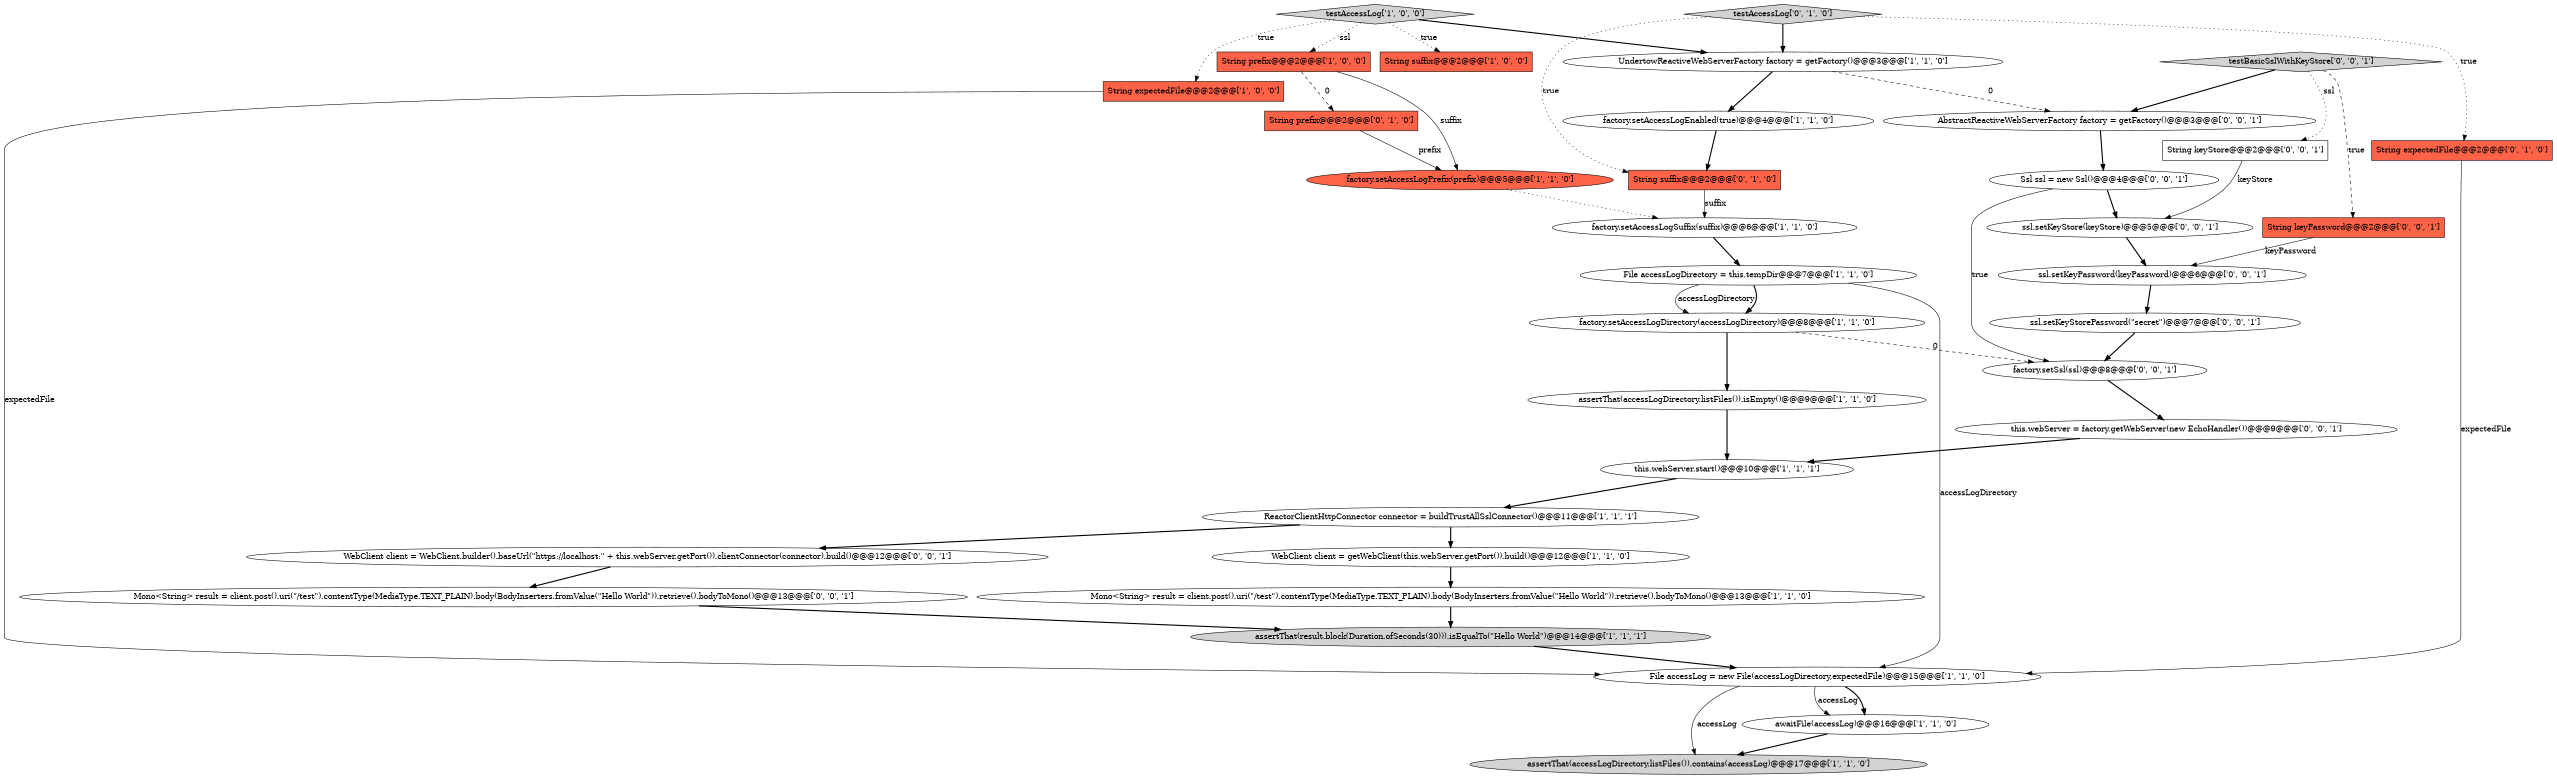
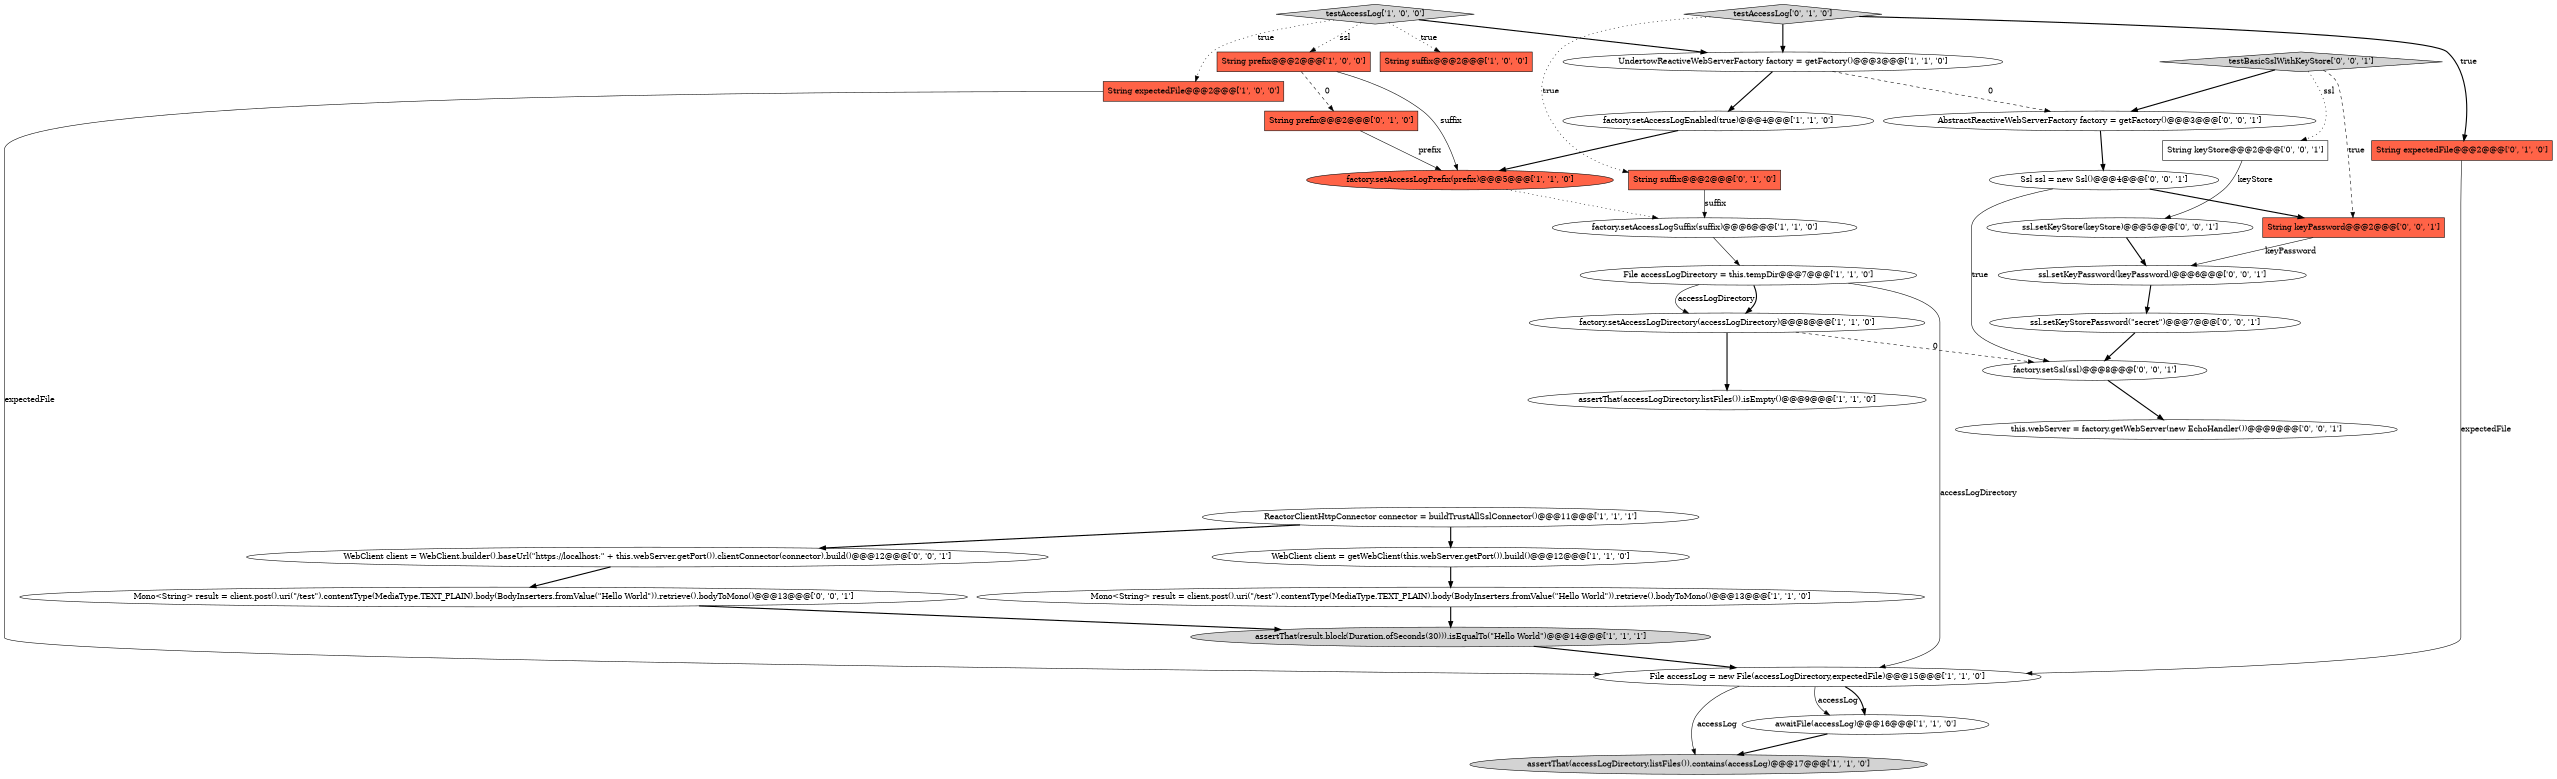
edge "testAccessLog['0', '1', '0']" -> "String expectedFile@@@2@@@['0', '1', '0']": style dotted -> bold
edge "factory.setAccessLogEnabled(true)@@@4@@@['1', '1', '0']" -> "String suffix@@@2@@@['0', '1', '0']": now "factory.setAccessLogEnabled(true)@@@4@@@['1', '1', '0']" -> "factory.setAccessLogPrefix(prefix)@@@5@@@['1', '1', '0']"
edge "Ssl ssl = new Ssl()@@@4@@@['0', '0', '1']" -> "ssl.setKeyStore(keyStore)@@@5@@@['0', '0', '1']": now "Ssl ssl = new Ssl()@@@4@@@['0', '0', '1']" -> "String keyPassword@@@2@@@['0', '0', '1']"
edge "factory.setAccessLogSuffix(suffix)@@@6@@@['1', '1', '0']" -> "File accessLogDirectory = this.tempDir@@@7@@@['1', '1', '0']": style bold -> solid
node "this.webServer.start()@@@10@@@['1', '1', '1']": removed
